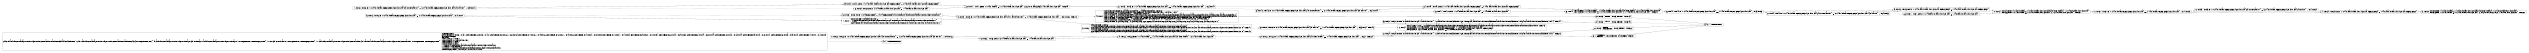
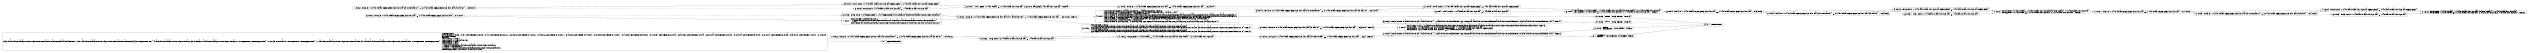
node "73: 0x005b": added
node "42: ?": text "MTH_ENTER_BLOCK" -> "STATIC_ENTER_BLOCK"
